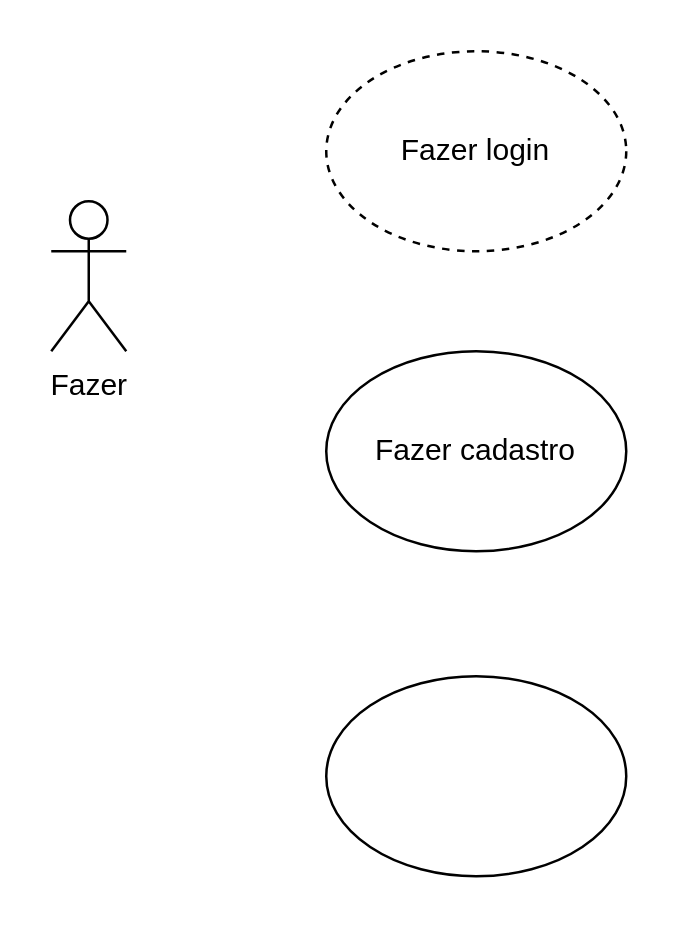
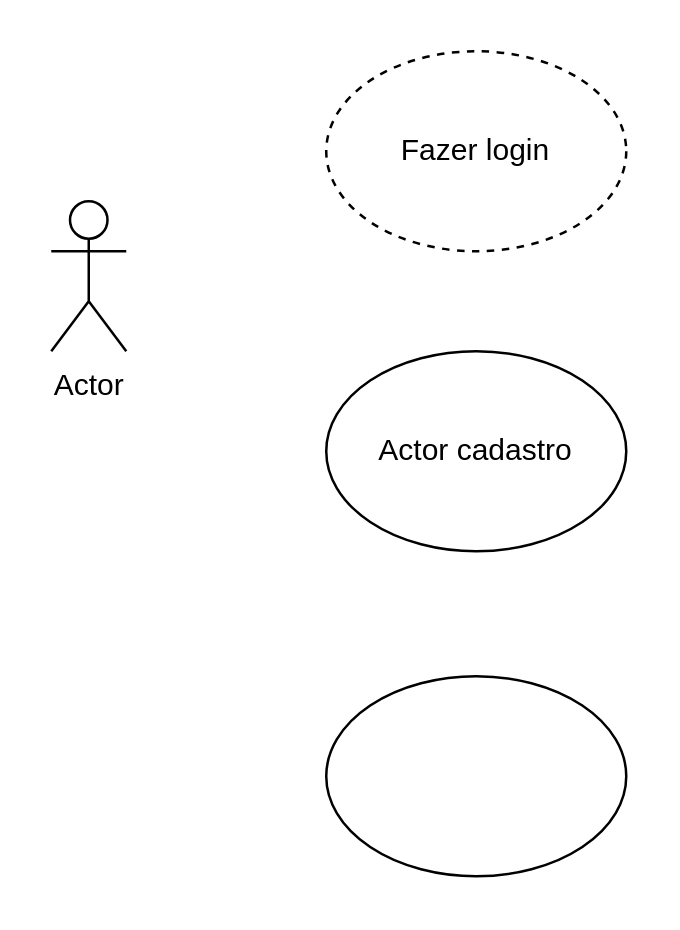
node "Fazer": label "Fazer" -> "Actor"
node "Fazer cadastro": label "Fazer cadastro" -> "Actor cadastro"
